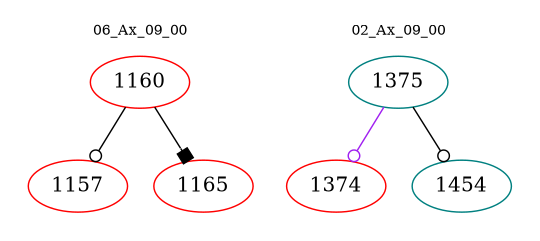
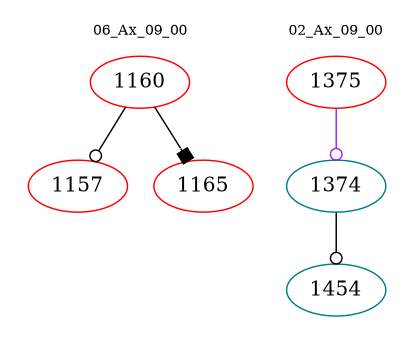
node "1375": color teal -> red
edge "1375" -> "1454": now "1374" -> "1454"
node "1374": color red -> teal
